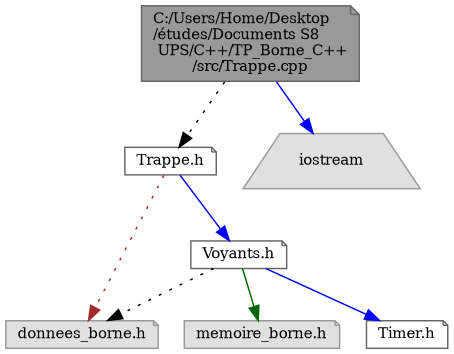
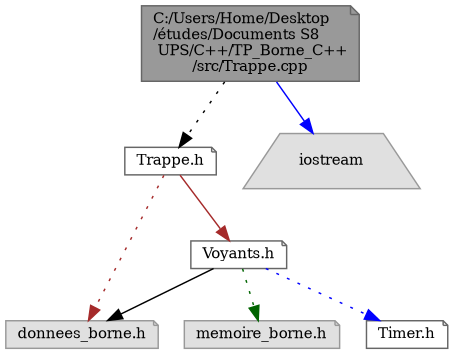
edge "Trappe.h" -> "Voyants.h": color blue -> brown
edge "Voyants.h" -> "memoire_borne.h": style solid -> dotted
edge "Voyants.h" -> "donnees_borne.h": style dotted -> solid
edge "Voyants.h" -> "Timer.h": style solid -> dotted
